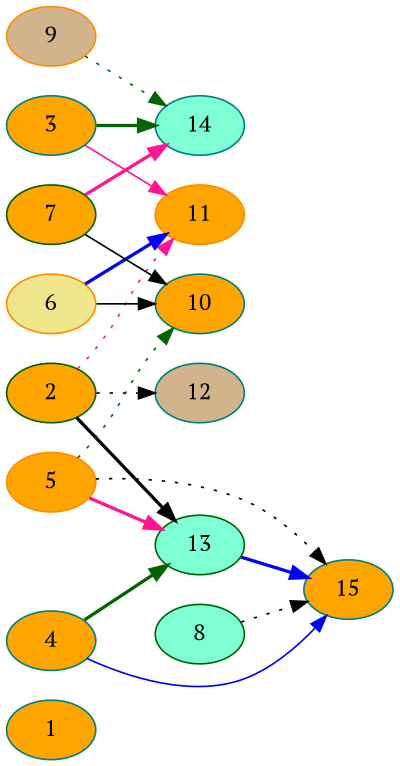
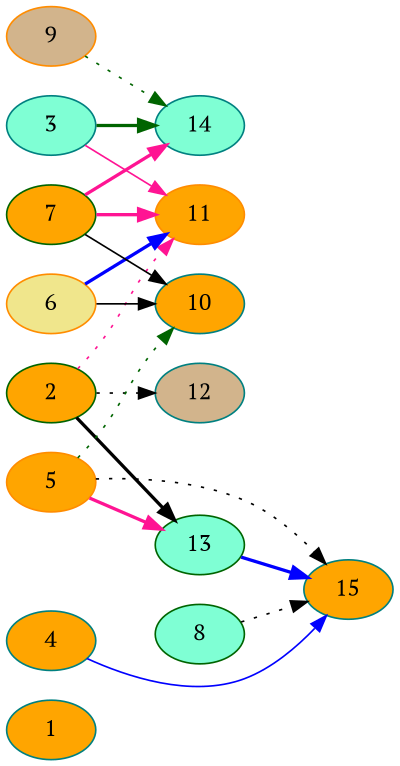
node "3": fillcolor orange -> aquamarine
edge "7" -> "11": added
edge "4" -> "13": removed
